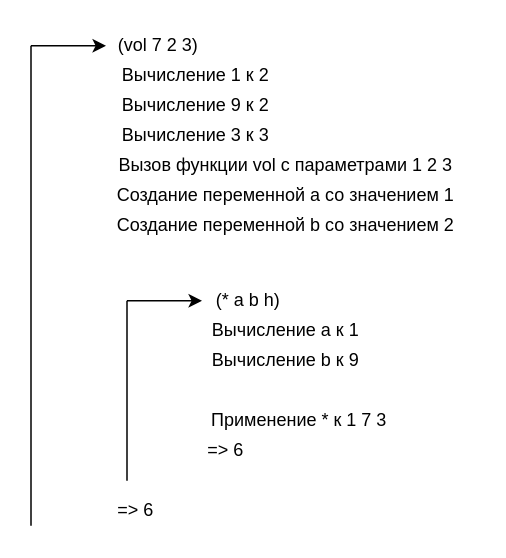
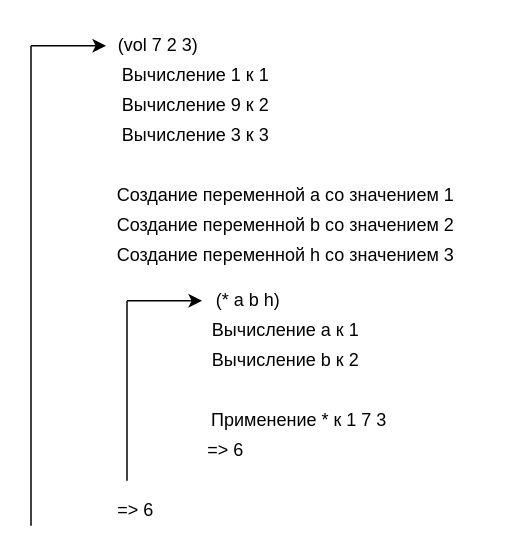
node "Вычисление 1 к 2": label "Вычисление 1 к 2" -> "Вычисление 1 к 1"
node "Вызов функции vol с параметрами 1 2 3": removed
node "Создание переменной h со значением 3": added
node "Вычисление b к 9": label "Вычисление b к 9" -> "Вычисление b к 2"
